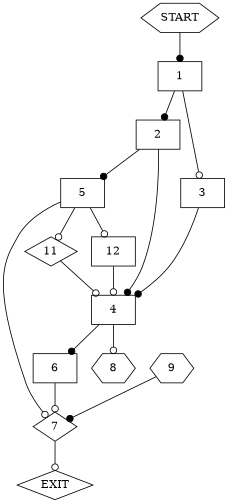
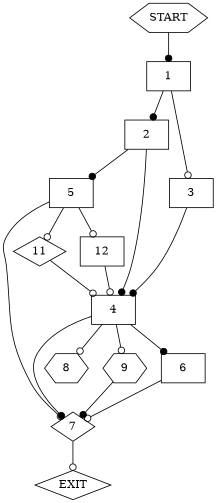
edge "4" -> "9": added
edge "4" -> "7": added
